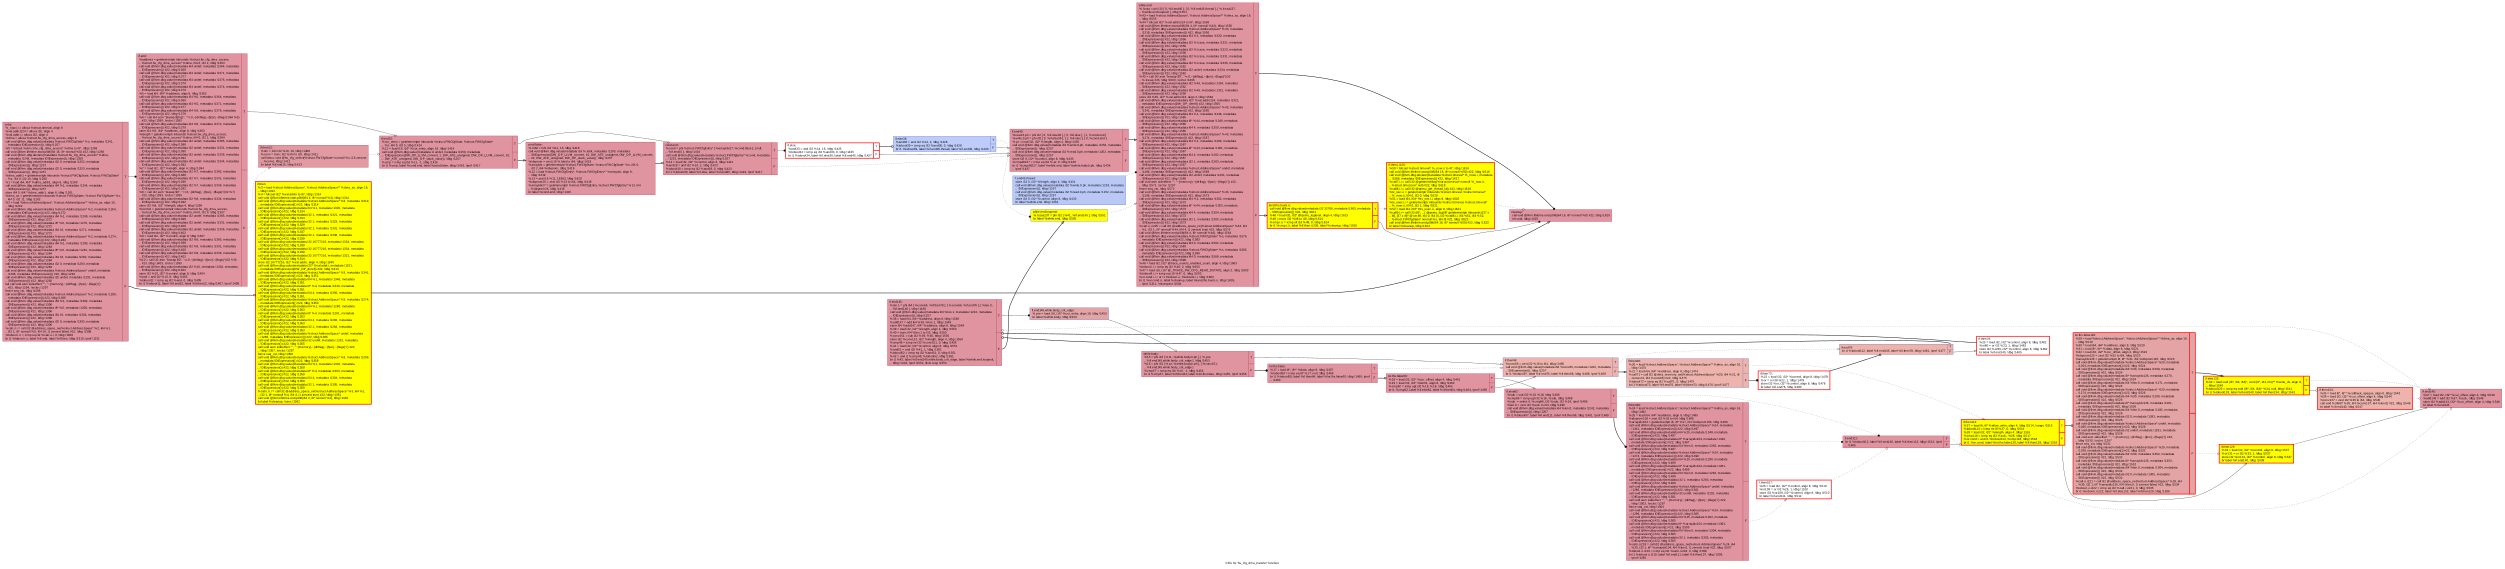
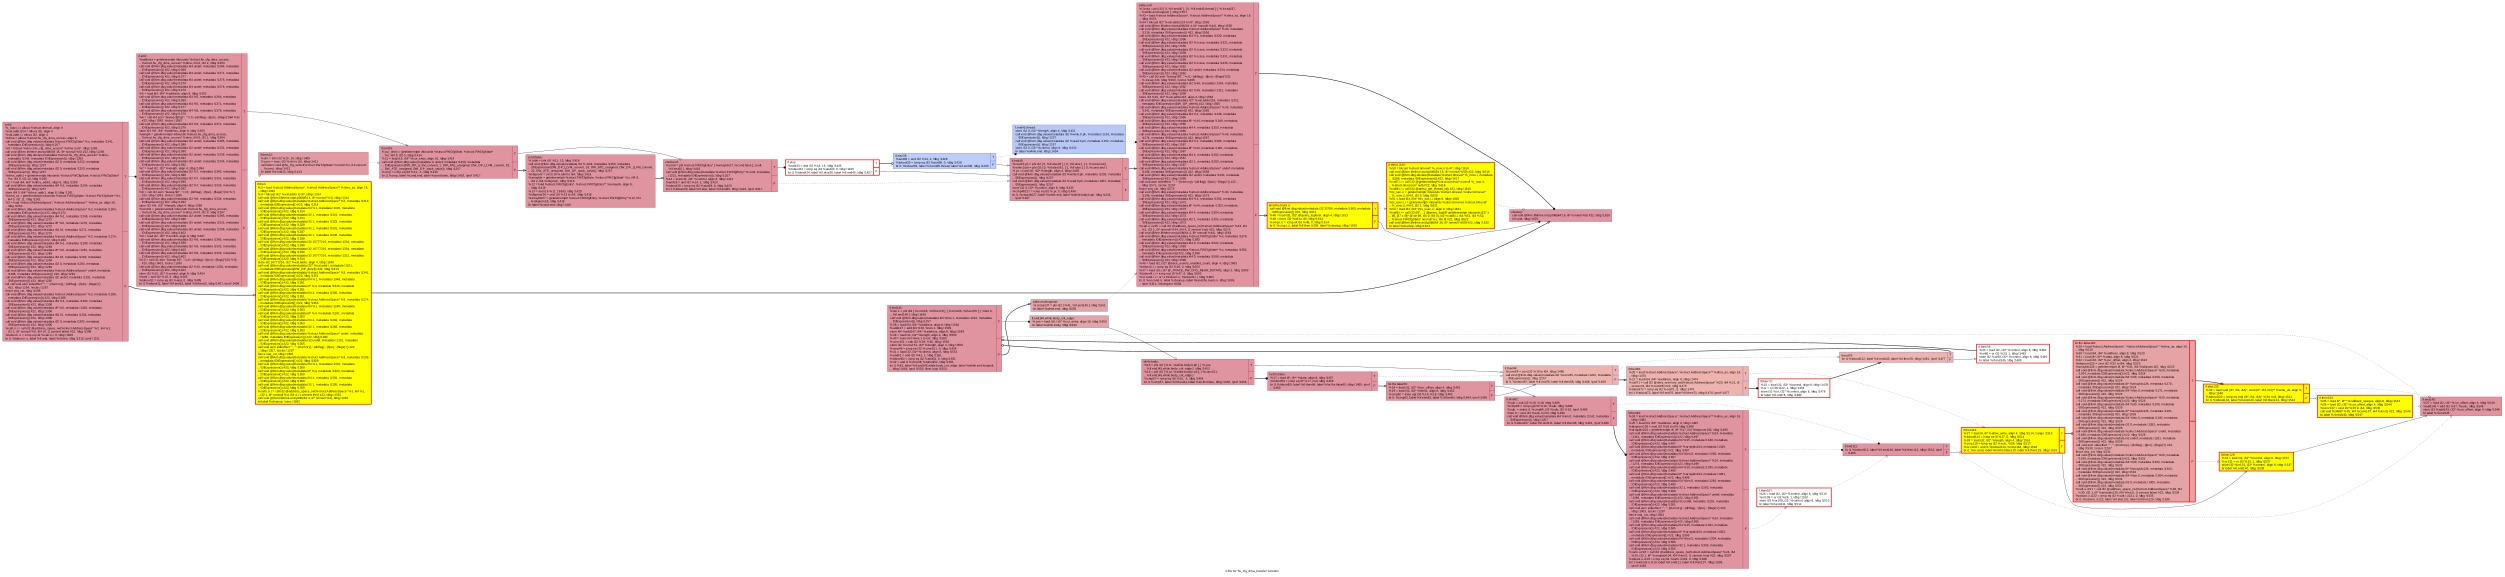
edge "if.else36:" -> "while.end.loopexit:": now "if.else36:" -> "if.end45.thread:"
node "while.end.loopexit:": fillcolor yellow -> #c32e3170
edge "if.then73:" -> "if.end76:": arrowhead odot -> onormal
node "if.then134:": fillcolor #d6524470 -> yellow
